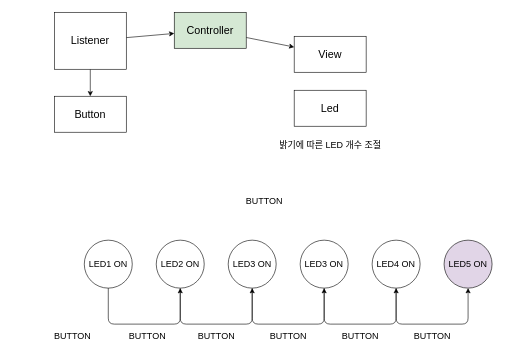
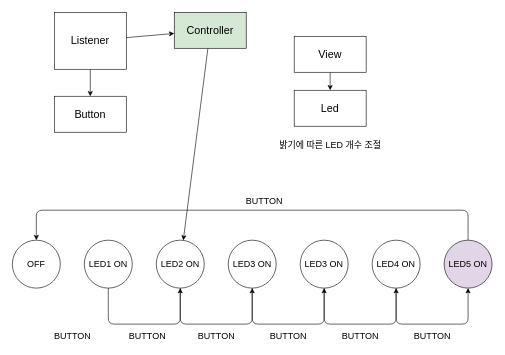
edge "Controller" -> "View": now "Controller" -> "LED2 ON"
edge "View" -> "Led": added
edge "LED5 ON" -> "OFF": added
node "OFF": added
